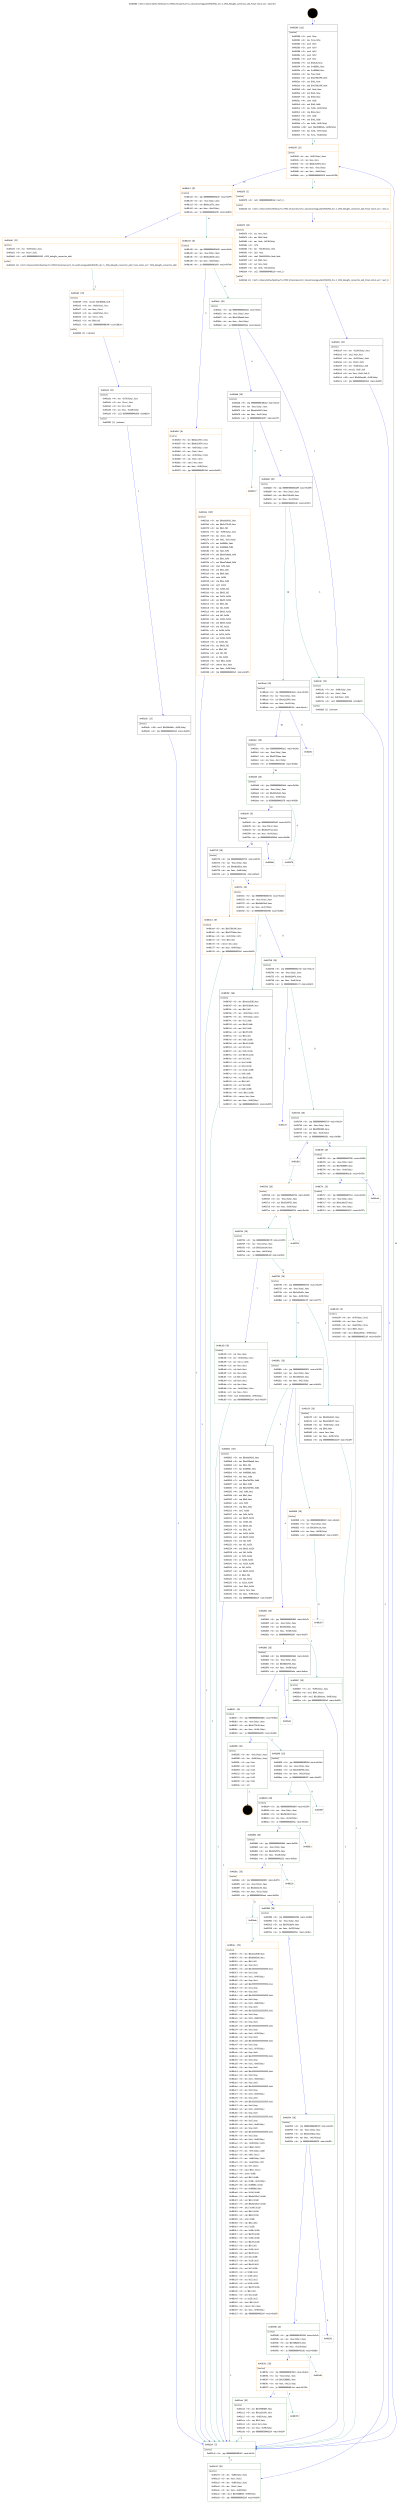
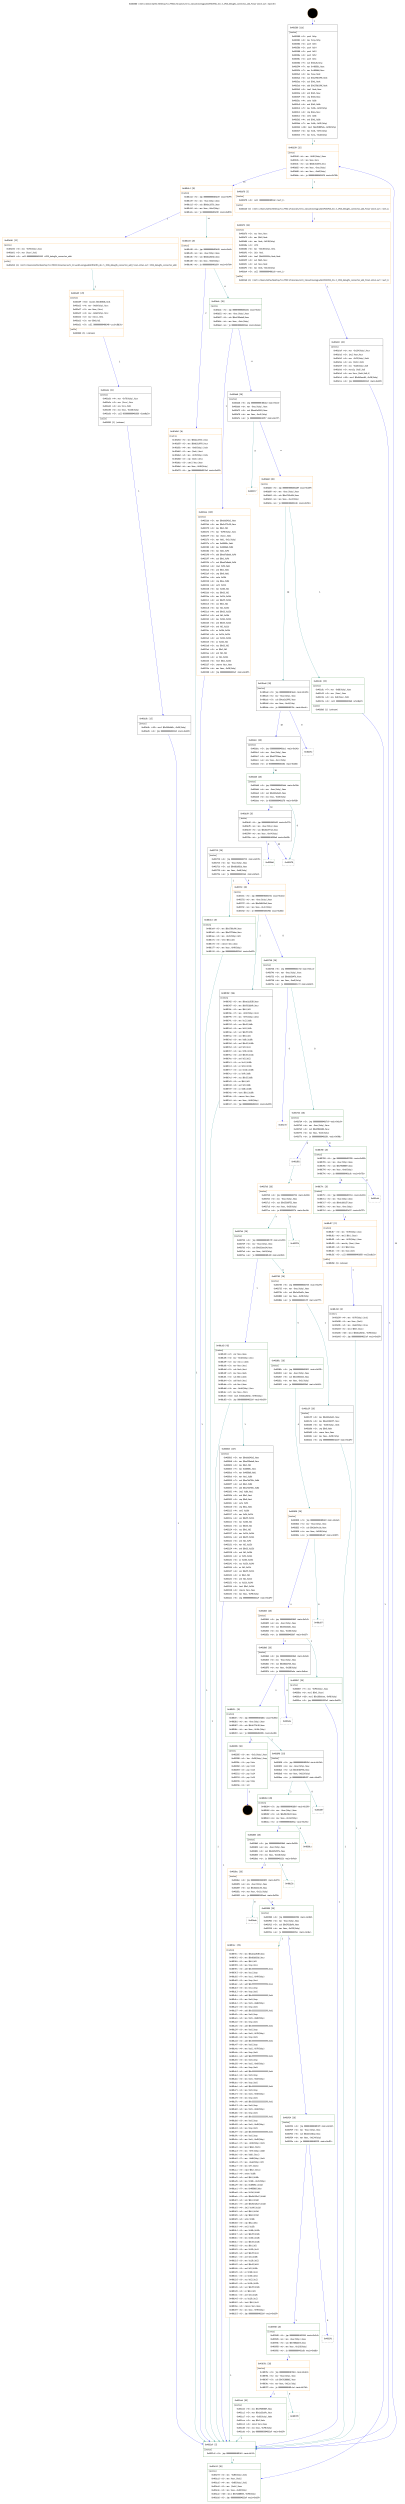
node "0x401684 [28]": color black -> darkorange
edge "0x40164c [28]" -> "0x401c8c [19]": now "0x40164c [28]" -> "0x402166 [159]"
edge "0x4016f4 [28]" -> "0x401710 [28]": now "0x4016f4 [28]" -> "0x401f78"
node "0x401b64 [30]": color darkorange -> darkgreen
node "0x401d17 [29]": added
edge "0x40180c [28]" -> "0x4020d3 [147]": now "0x401dd3 [42]" -> "0x4020d3 [147]"
edge "0x40180c [28]" -> "0x401844 [28]": now "0x401828 [28]" -> "0x401844 [28]"
edge "0x401eab" -> "0x4019ec [376]": now "0x401908 [28]" -> "0x4019ec [376]"
node "0x401c0b": removed
edge "0x401c9f [30]" -> "0x4022a9 [5]": reversed
